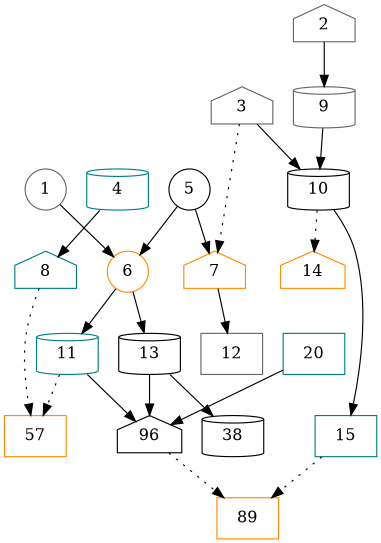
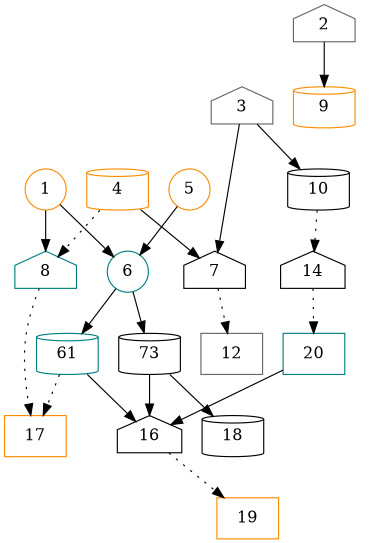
node "9": color gray40 -> darkorange
edge "9" -> "10": removed
edge "3" -> "7": style dotted -> solid
node "1": color gray40 -> darkorange
node "4": color teal -> darkorange
node "5": color black -> darkorange
edge "1" -> "8": added
edge "5" -> "7": now "4" -> "7"
edge "4" -> "8": style solid -> dotted
node "6": color darkorange -> teal
node "7": color darkorange -> black
node "14": color darkorange -> black
edge "7" -> "12": style solid -> dotted
edge "14" -> "20": added
node "11": label "11" -> "61"
node "13": label "13" -> "73"
node "57": label "57" -> "17"
node "96": label "96" -> "16"
node "38": label "38" -> "18"
node "15": removed
node "89": label "89" -> "19"
